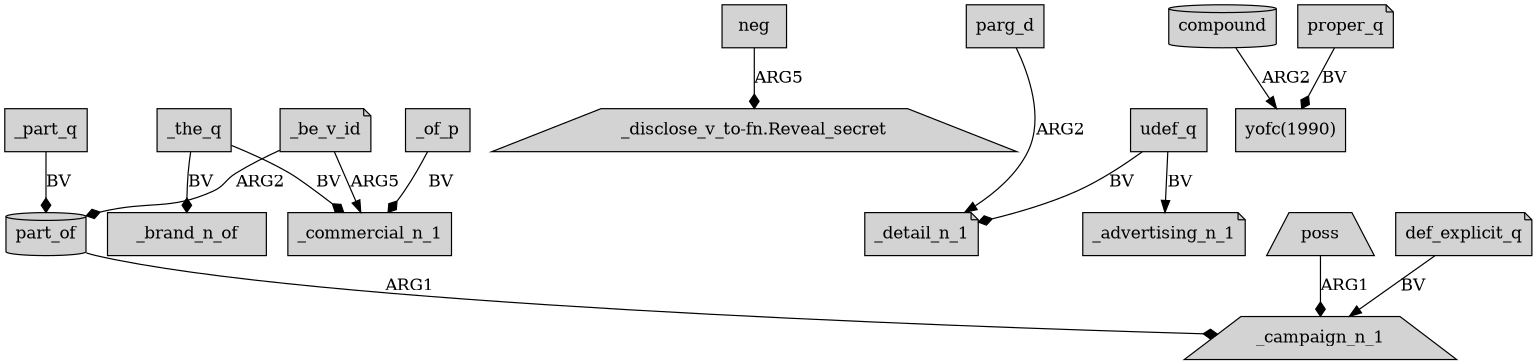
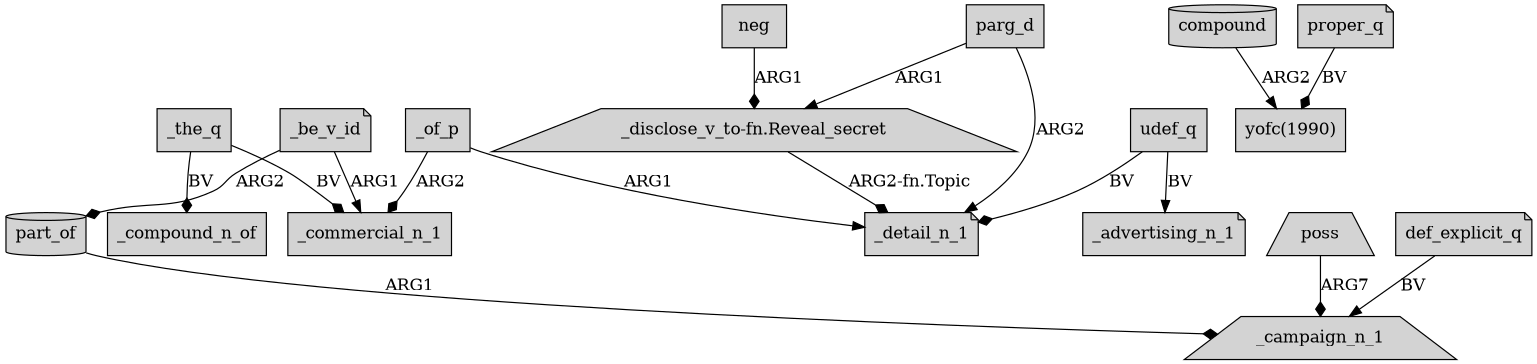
edge "parg_d" -> "_disclose_v_to-fn.Reveal_secret": added, label "ARG1"
edge "neg" -> "_disclose_v_to-fn.Reveal_secret": label "ARG5" -> "ARG1"
node "_part_q": removed
edge "_disclose_v_to-fn.Reveal_secret" -> "_detail_n_1": added, label "ARG2-fn.Topic"
edge "_be_v_id" -> "_commercial_n_1": label "ARG5" -> "ARG1"
edge "_of_p" -> "_commercial_n_1": label "BV" -> "ARG2"
edge "_of_p" -> "_detail_n_1": added, label "ARG1"
node "_brand_n_of": label "_brand_n_of" -> "_compound_n_of"
edge "poss" -> "_campaign_n_1": label "ARG1" -> "ARG7"
